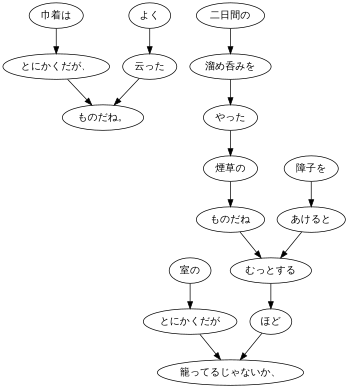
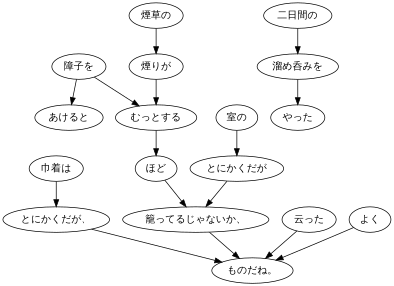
edge "よく" -> "云った": now "よく" -> "ものだね。"
edge "やった" -> "煙草の": removed
node "ものだね": label "ものだね" -> "煙りが"
edge "あけると" -> "むっとする": now "障子を" -> "むっとする"
edge "籠ってるじゃないか、" -> "ものだね。": added
